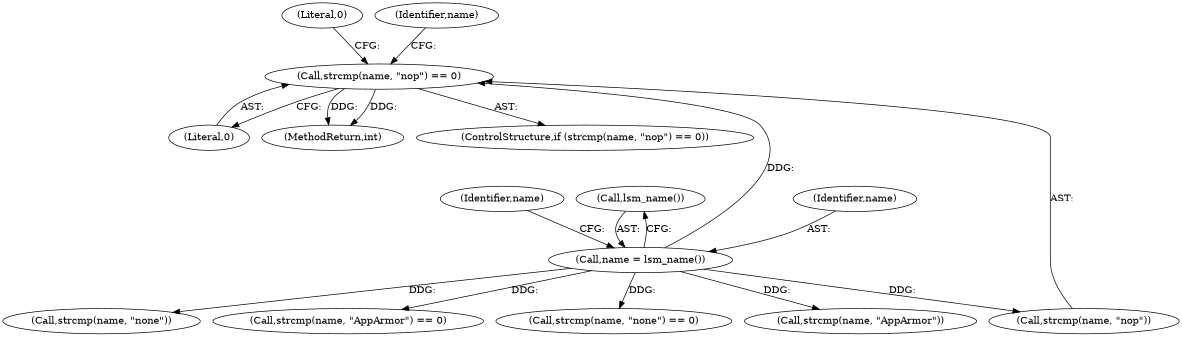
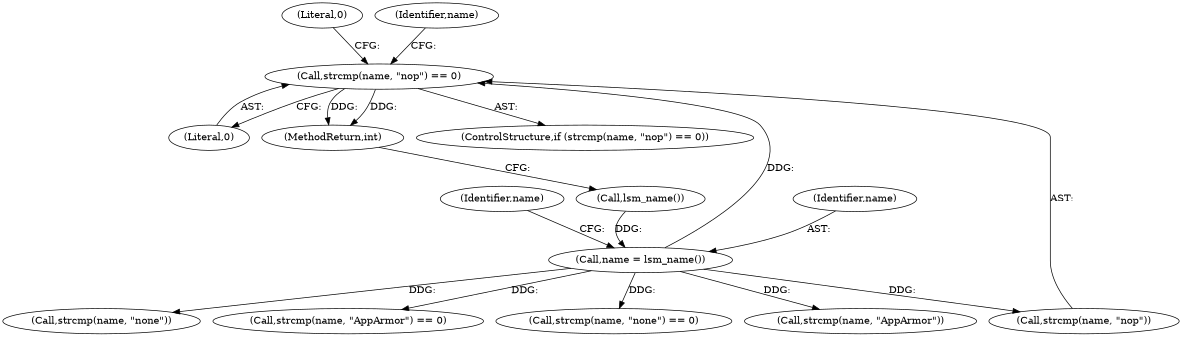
edge "(Call,lsm_name())" -> "(Call,name = lsm_name())": label "AST: " -> "DDG: "
edge "(Call,name = lsm_name())" -> "(Call,lsm_name())": now "(MethodReturn,int)" -> "(Call,lsm_name())"
